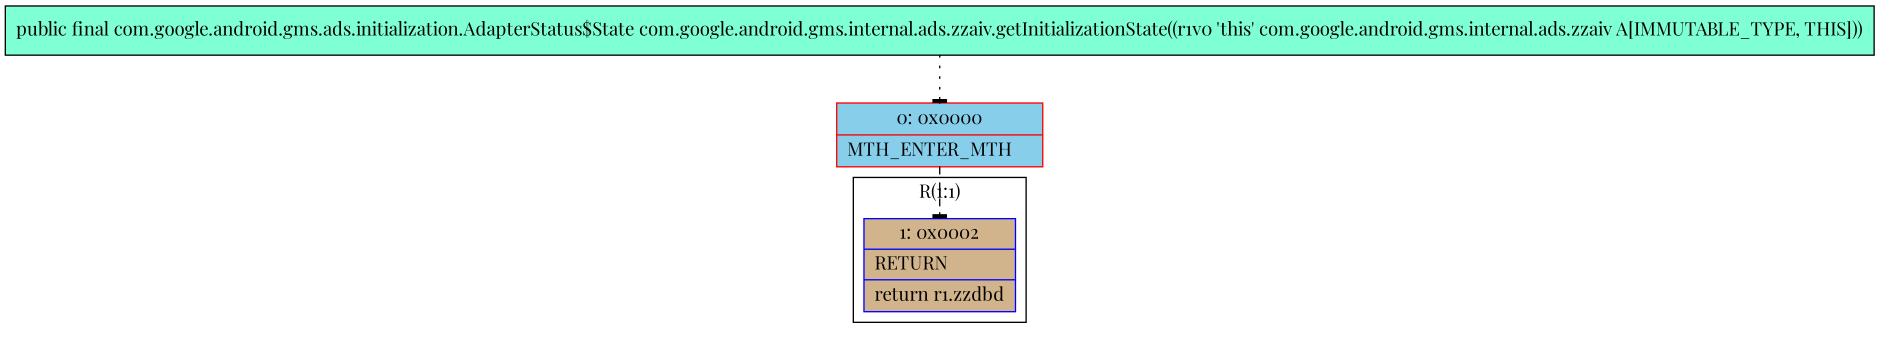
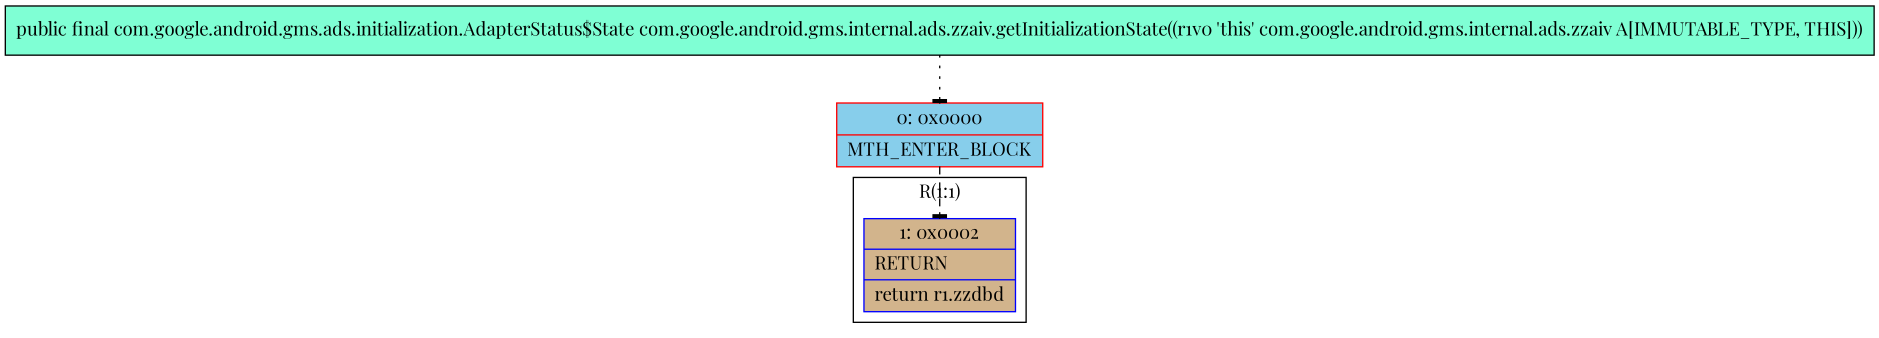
node "0: 0x0000": text "MTH_ENTER_MTH" -> "MTH_ENTER_BLOCK"
